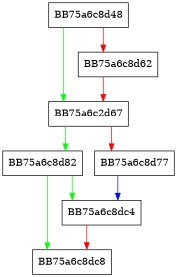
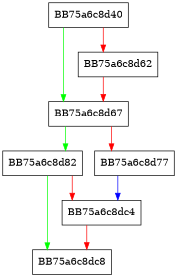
node "BB75a6c8d48": label "BB75a6c8d48" -> "BB75a6c8d40"
node "BB75a6c2d67": label "BB75a6c2d67" -> "BB75a6c8d67"
edge "BB75a6c8d82" -> "BB75a6c8dc4": color green -> red
